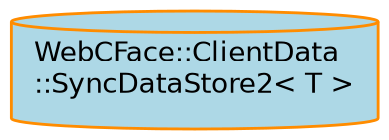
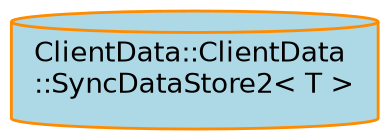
node "WebCFace::ClientData ::SyncDataStore2< T >": label "WebCFace::ClientData ::SyncDataStore2< T >" -> "ClientData::ClientData ::SyncDataStore2< T >"
